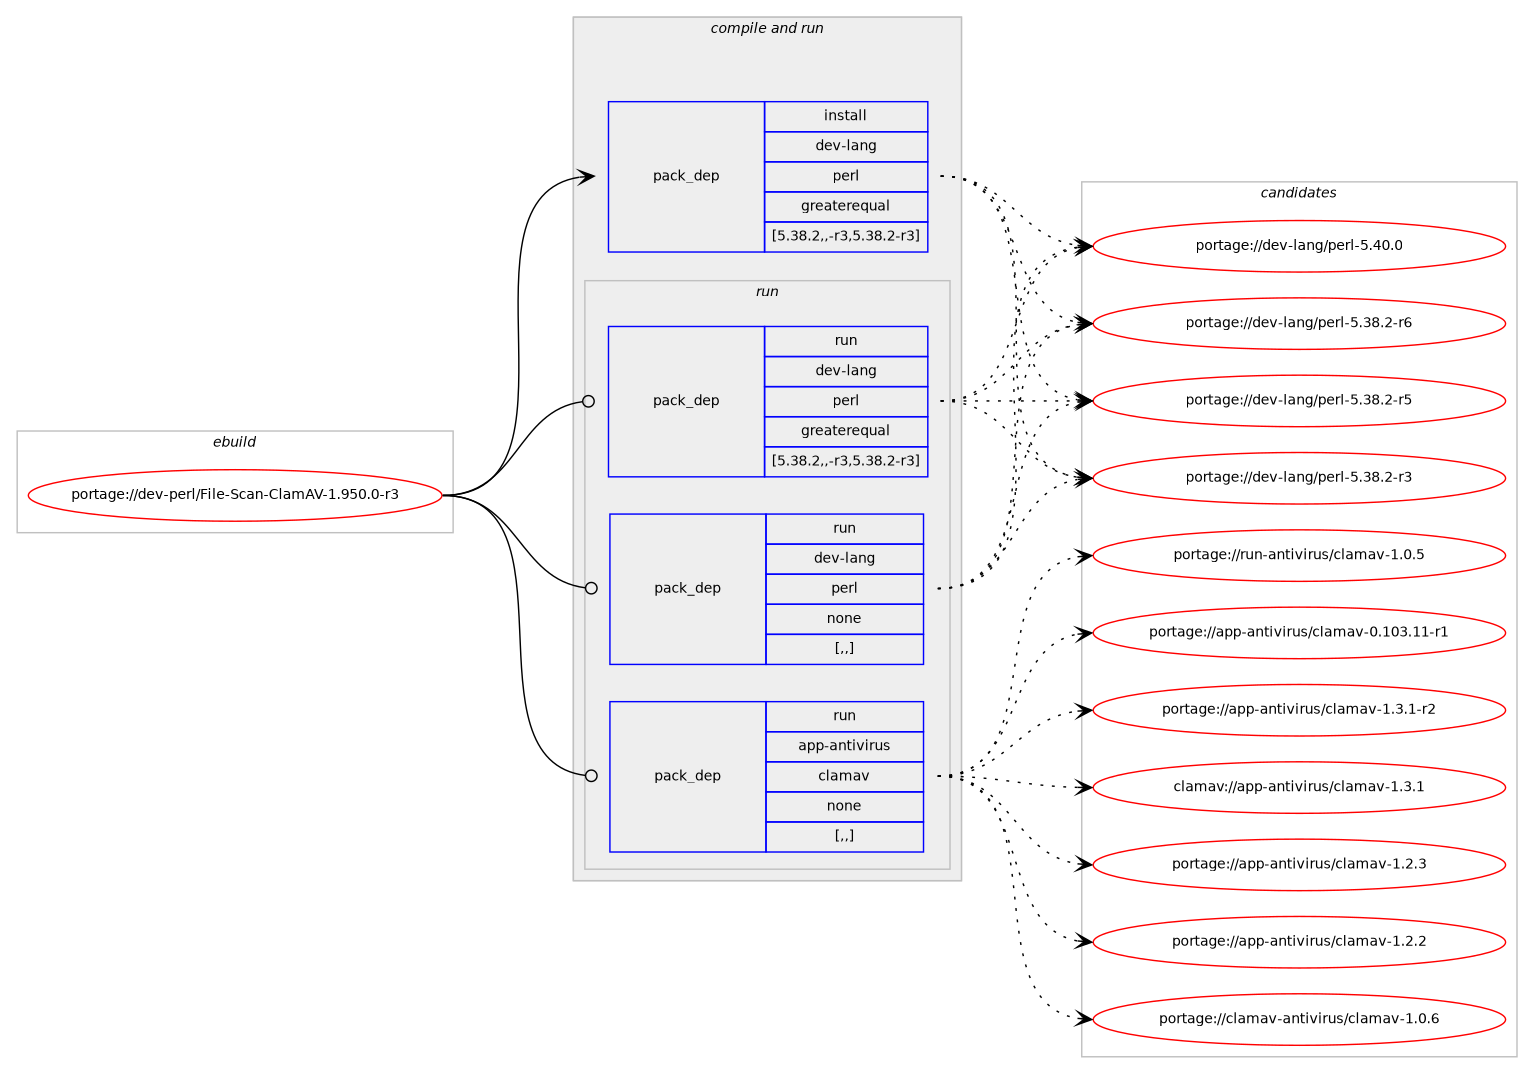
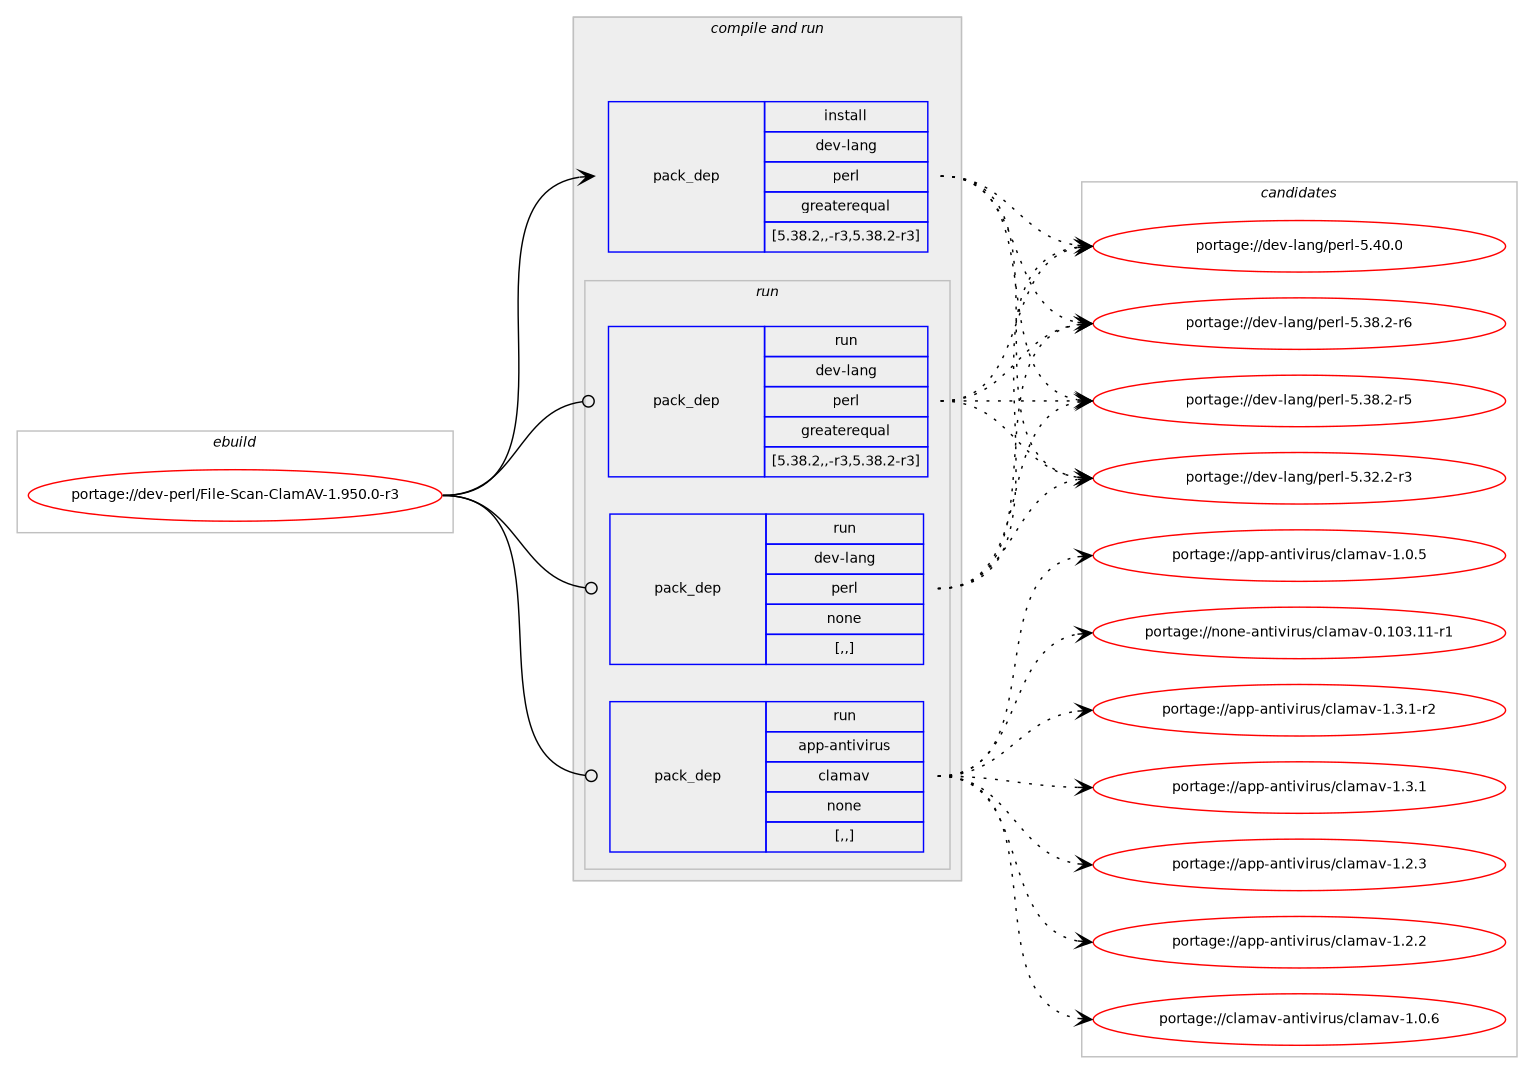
node "portage://dev-lang/perl-5.38.2-r3": label "portage://dev-lang/perl-5.38.2-r3" -> "portage://dev-lang/perl-5.32.2-r3"
node "portage://run-antivirus/clamav-1.0.5": label "portage://run-antivirus/clamav-1.0.5" -> "portage://app-antivirus/clamav-1.0.5"
node "portage://app-antivirus/clamav-0.103.11-r1": label "portage://app-antivirus/clamav-0.103.11-r1" -> "portage://none-antivirus/clamav-0.103.11-r1"
node "clamav://app-antivirus/clamav-1.3.1": label "clamav://app-antivirus/clamav-1.3.1" -> "portage://app-antivirus/clamav-1.3.1"
